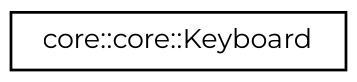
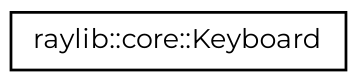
node "core::core::Keyboard": label "core::core::Keyboard" -> "raylib::core::Keyboard"
